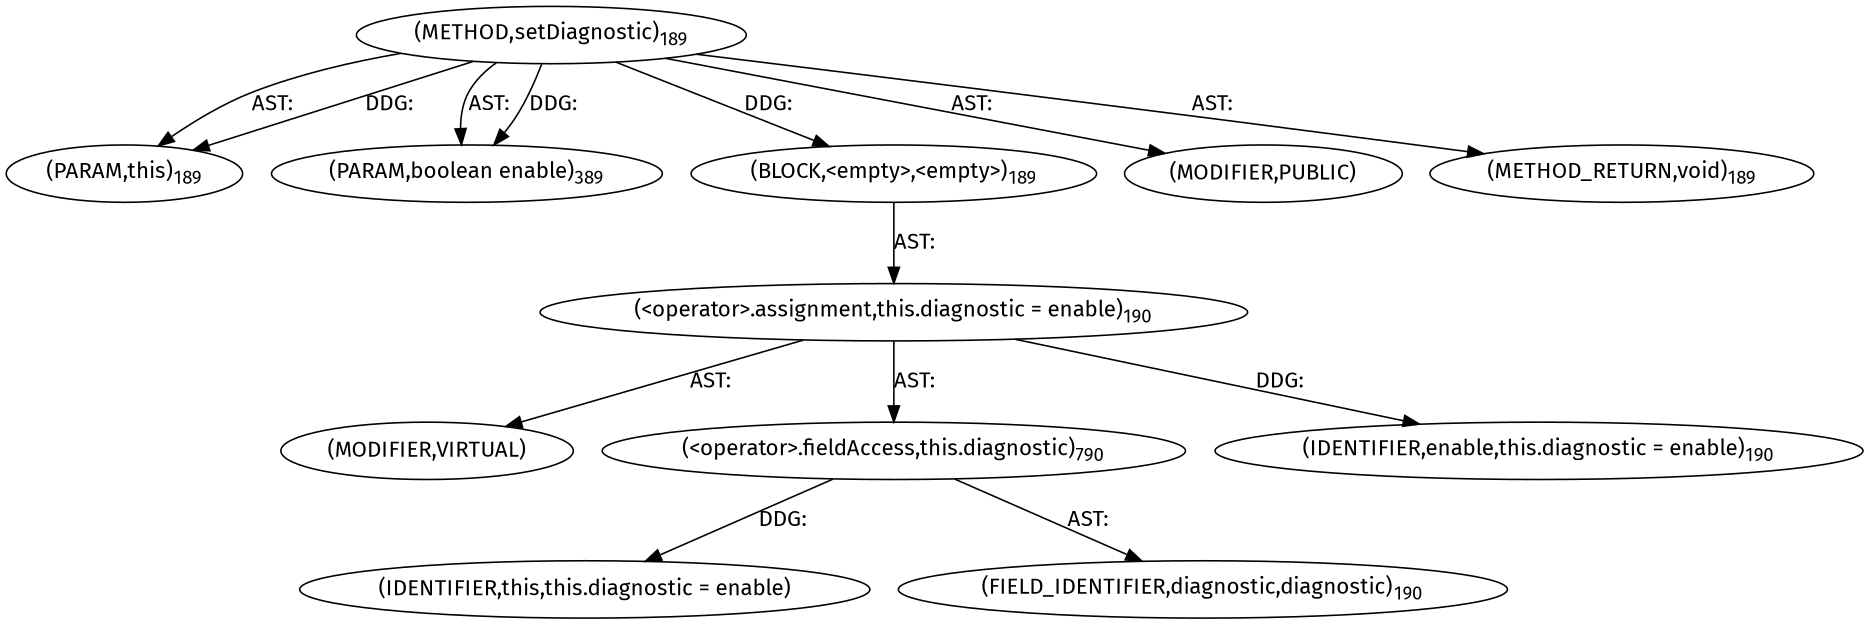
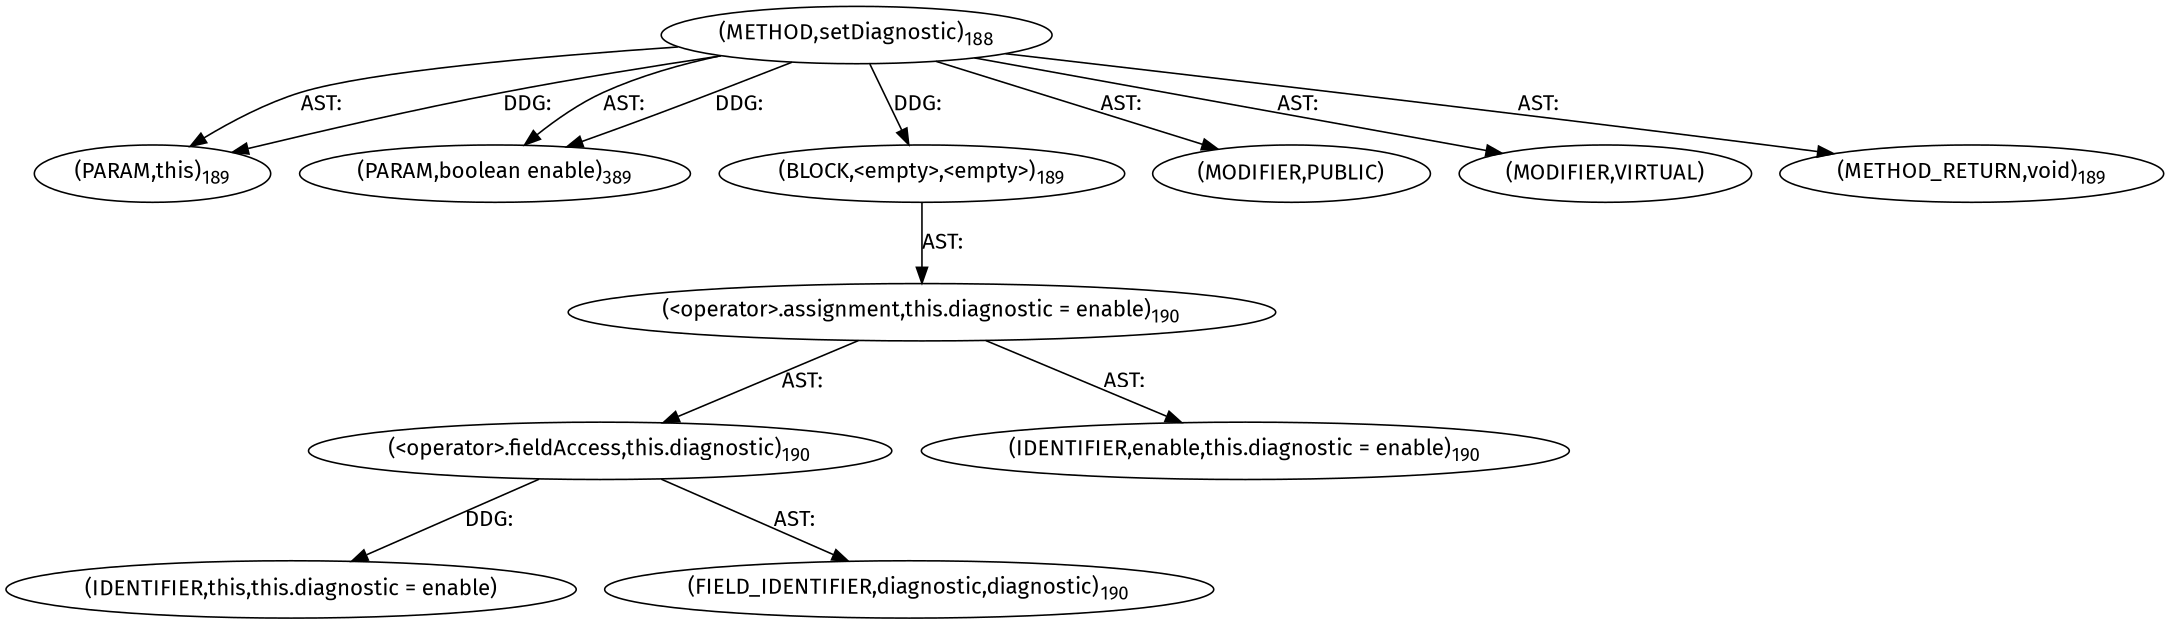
node "(METHOD,setDiagnostic)": text "189" -> "188"
edge "(<operator>.assignment,this.diagnostic = enable)" -> "(MODIFIER,VIRTUAL)": now "(METHOD,setDiagnostic)" -> "(MODIFIER,VIRTUAL)"
edge "(<operator>.assignment,this.diagnostic = enable)" -> "(IDENTIFIER,enable,this.diagnostic = enable)": label "DDG: " -> "AST: "
node "(<operator>.fieldAccess,this.diagnostic)": text "790" -> "190"
